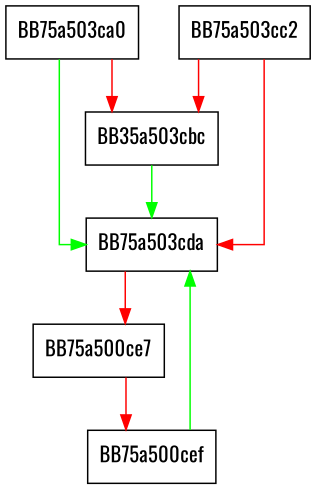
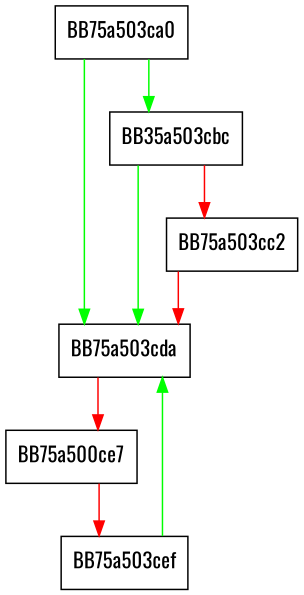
edge "BB75a503ca0" -> "BB35a503cbc": color red -> green
edge "BB75a503cc2" -> "BB35a503cbc": reversed
node "BB75a500cef": label "BB75a500cef" -> "BB75a503cef"
